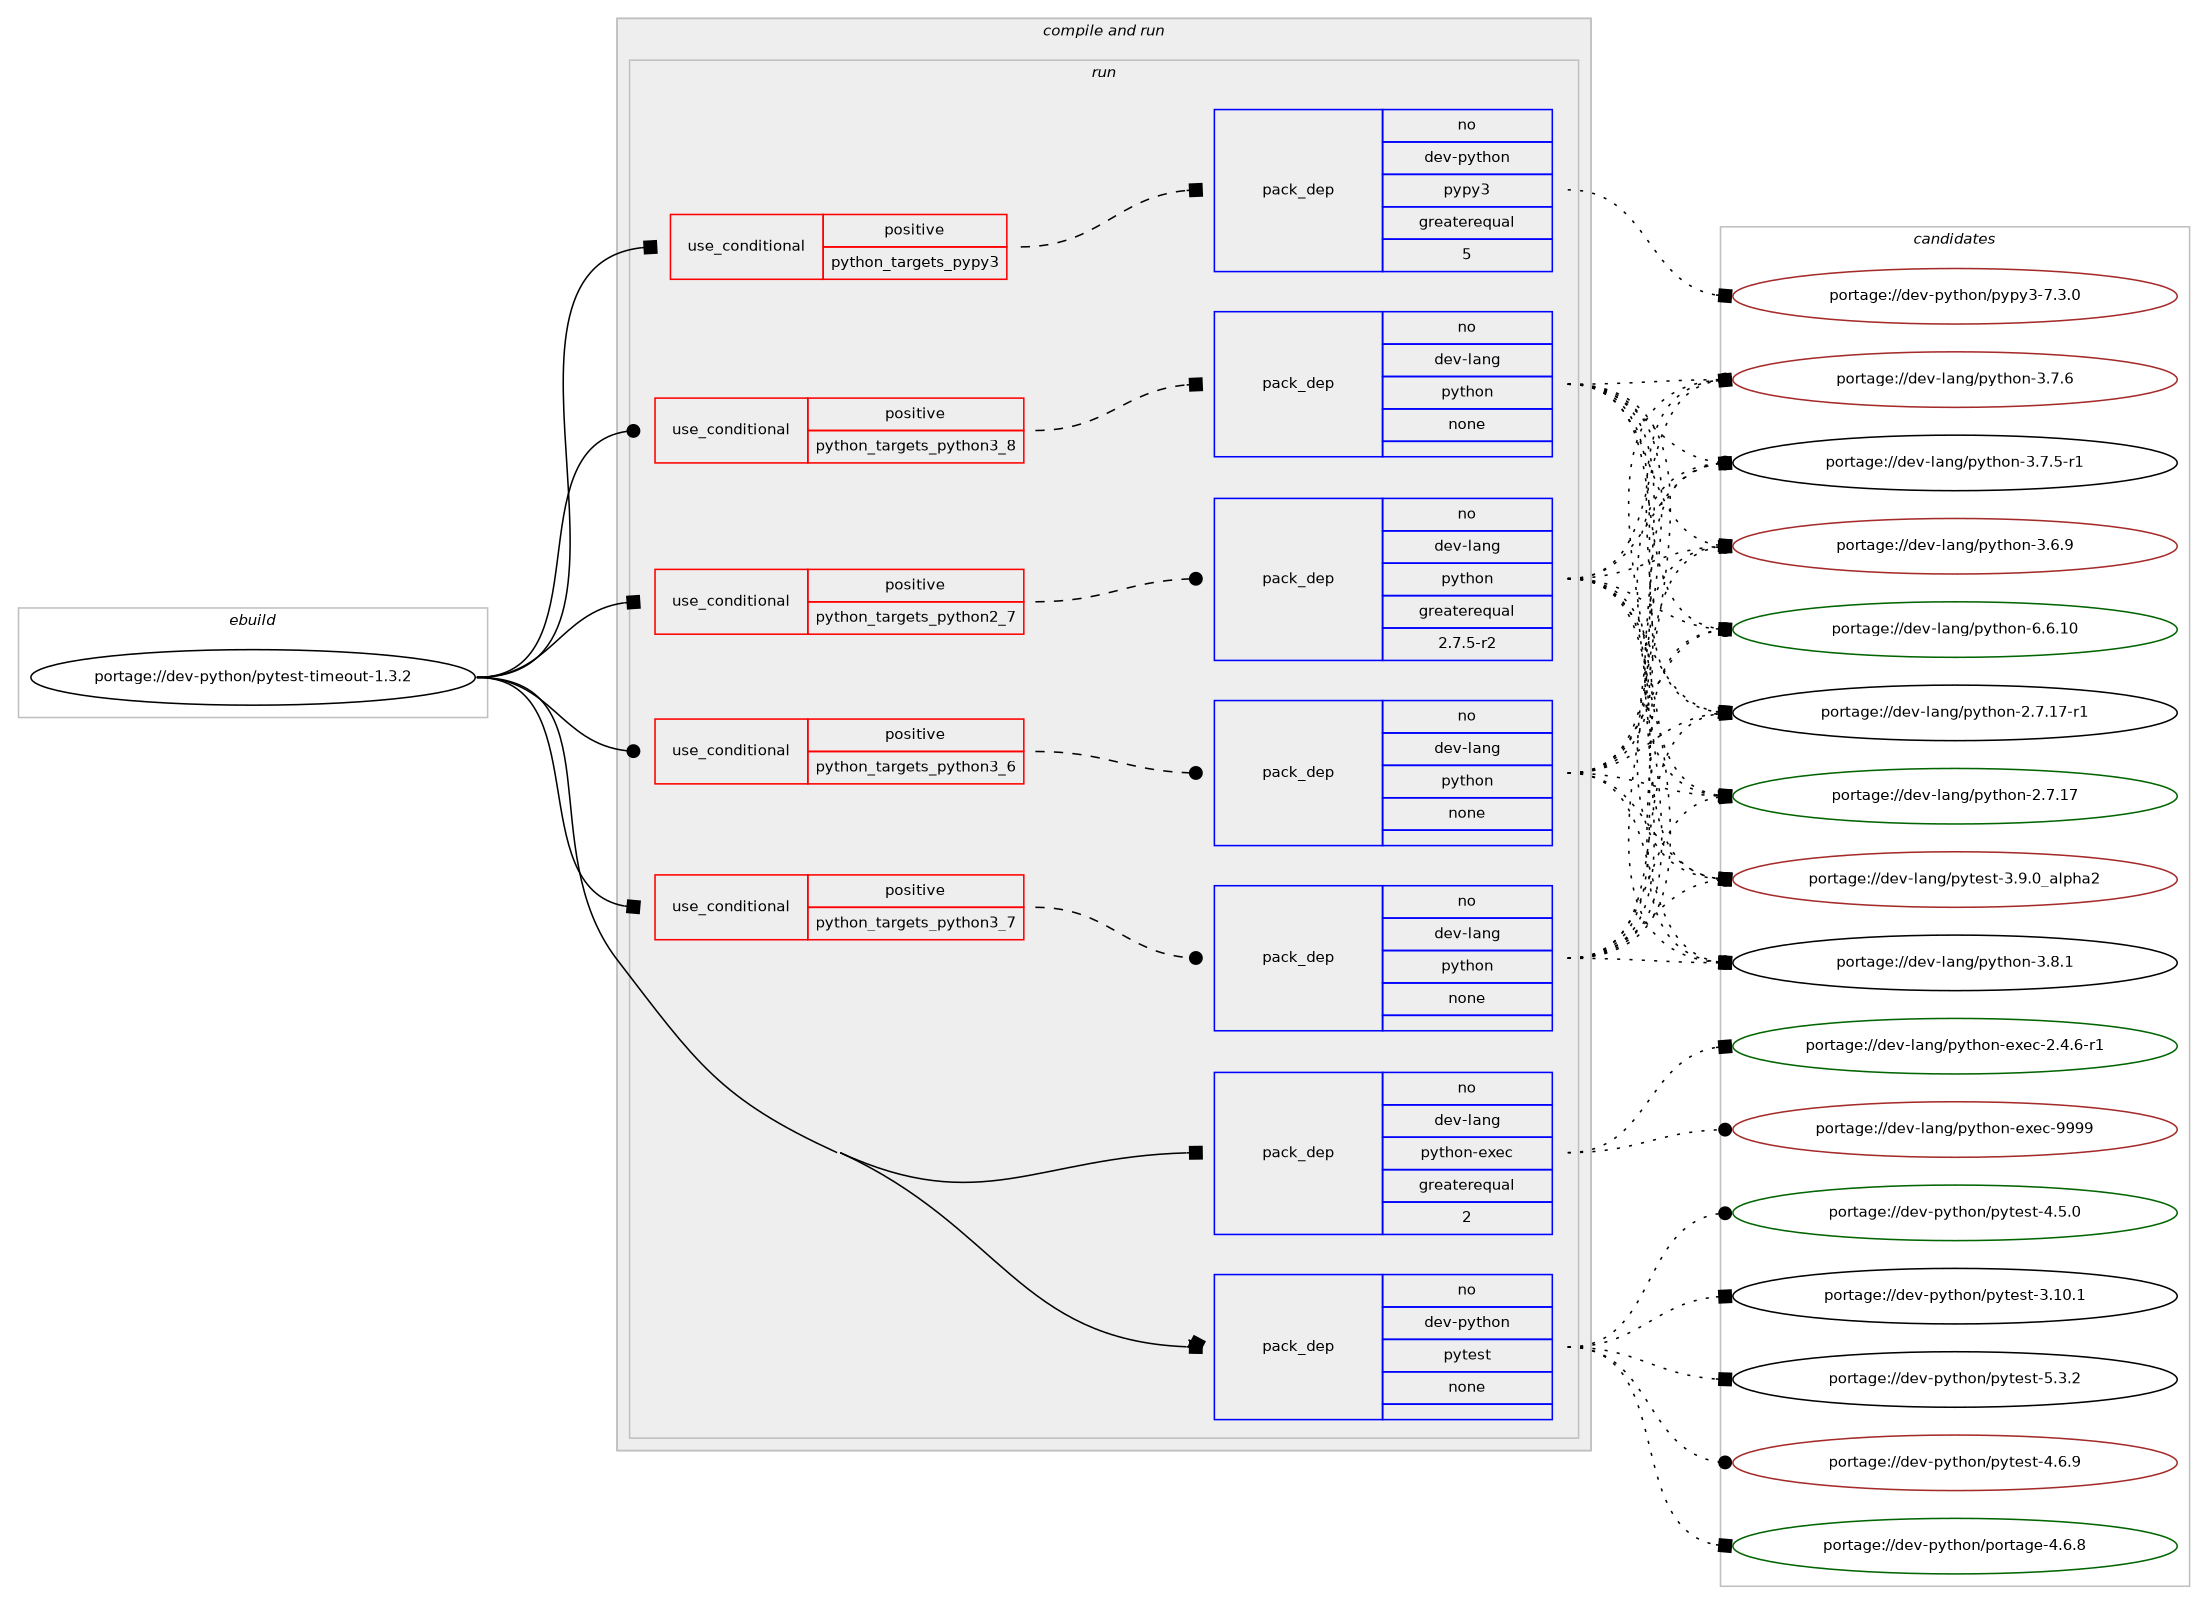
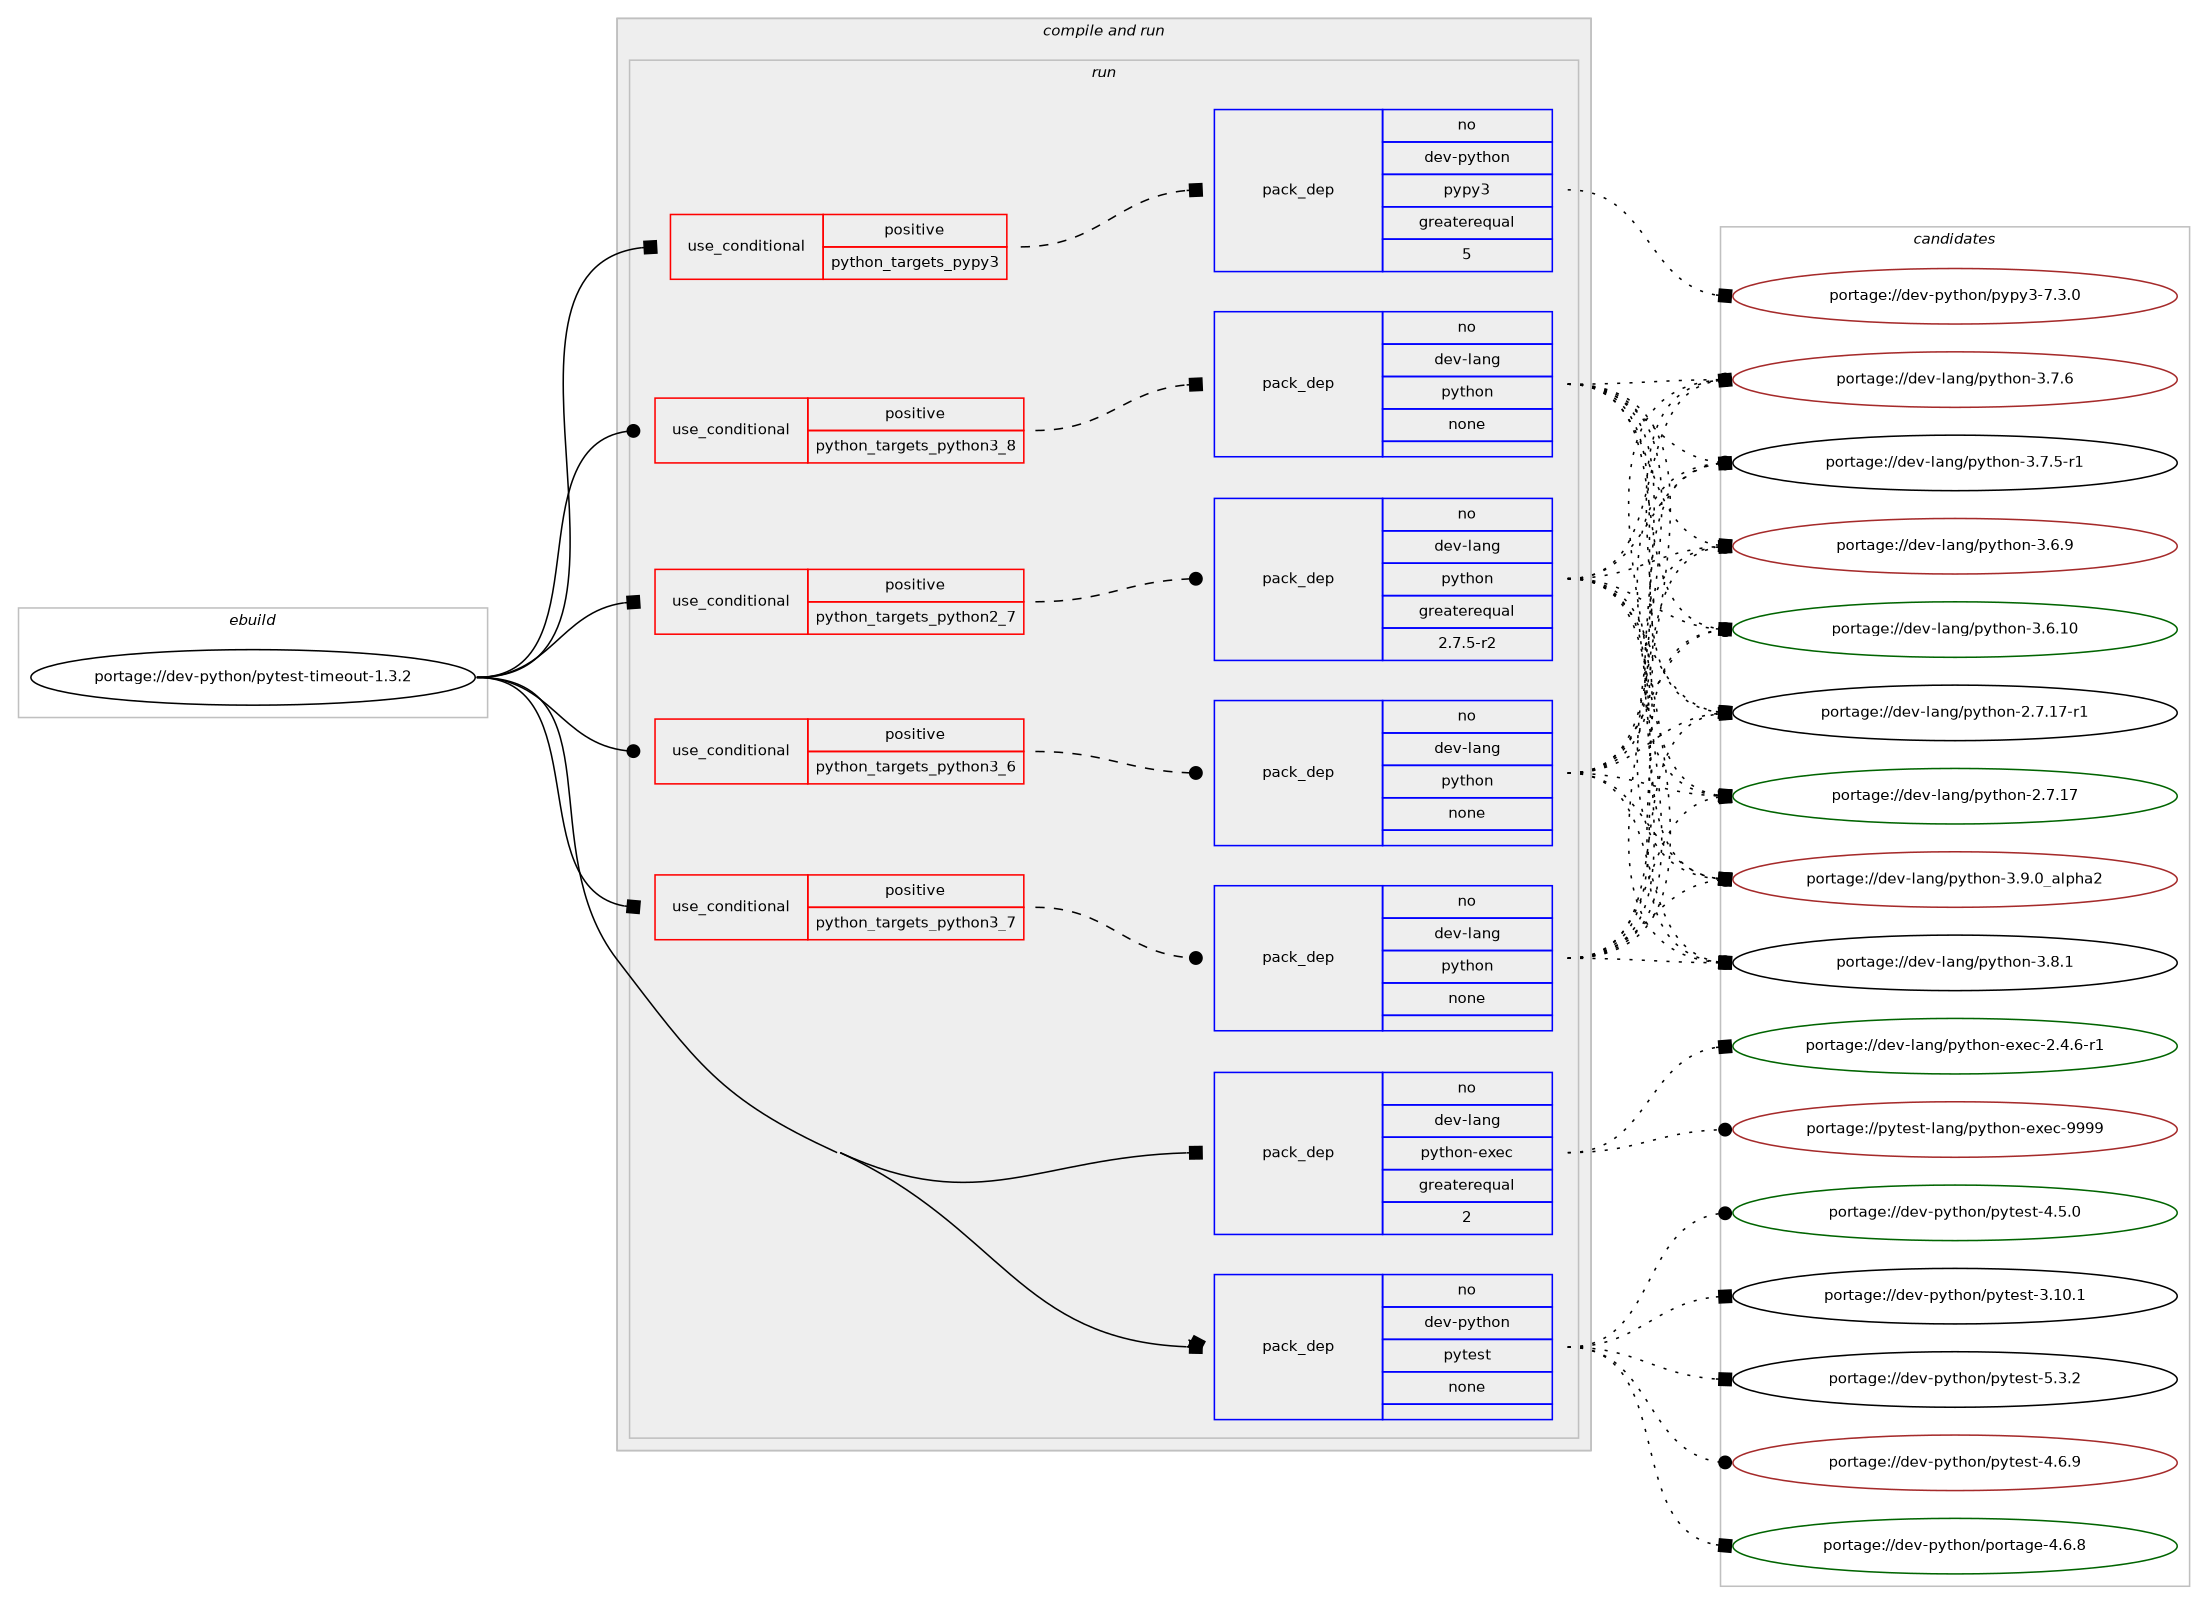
node "portage://dev-lang/python-6.6.10": label "portage://dev-lang/python-6.6.10" -> "portage://dev-lang/python-3.6.10"
node "portage://dev-lang/pytest-3.9.0_alpha2": label "portage://dev-lang/pytest-3.9.0_alpha2" -> "portage://dev-lang/python-3.9.0_alpha2"
node "portage://dev-lang/python-exec-9999": label "portage://dev-lang/python-exec-9999" -> "portage://pytest-lang/python-exec-9999"
